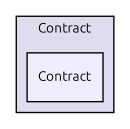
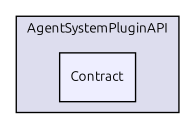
cluster "Contract": label "Contract" -> "AgentSystemPluginAPI"
